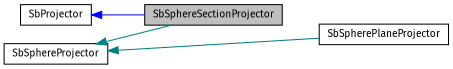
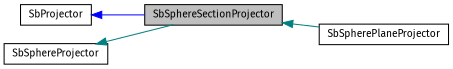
edge "SbSpherePlaneProjector" -> "SbSphereProjector": now "SbSpherePlaneProjector" -> "SbSphereSectionProjector"
